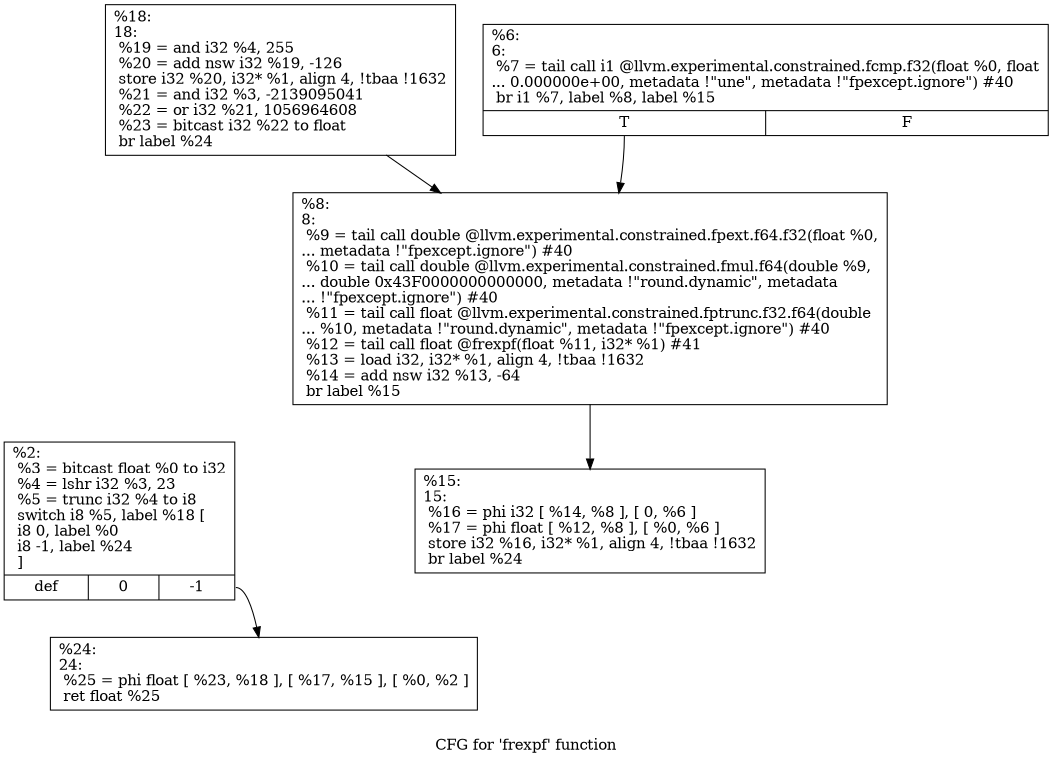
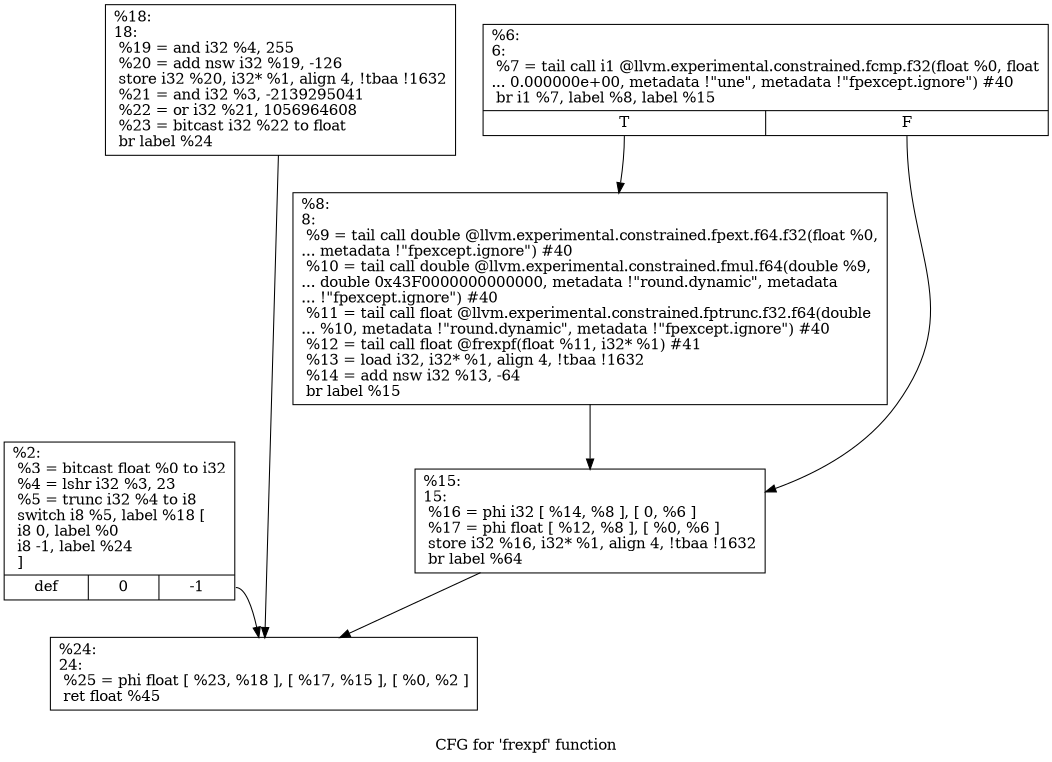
node "%18:": text "%21 = and i32 %3, -2139095041" -> "%21 = and i32 %3, -2139295041"
edge "%18:" -> "%8:": now "%18:" -> "%24:"
edge "%6:" -> "%15:": added
node "%15:": text "br label %24" -> "br label %64"
edge "%15:" -> "%24:": added
node "%24:": text "ret float %25" -> "ret float %45"
